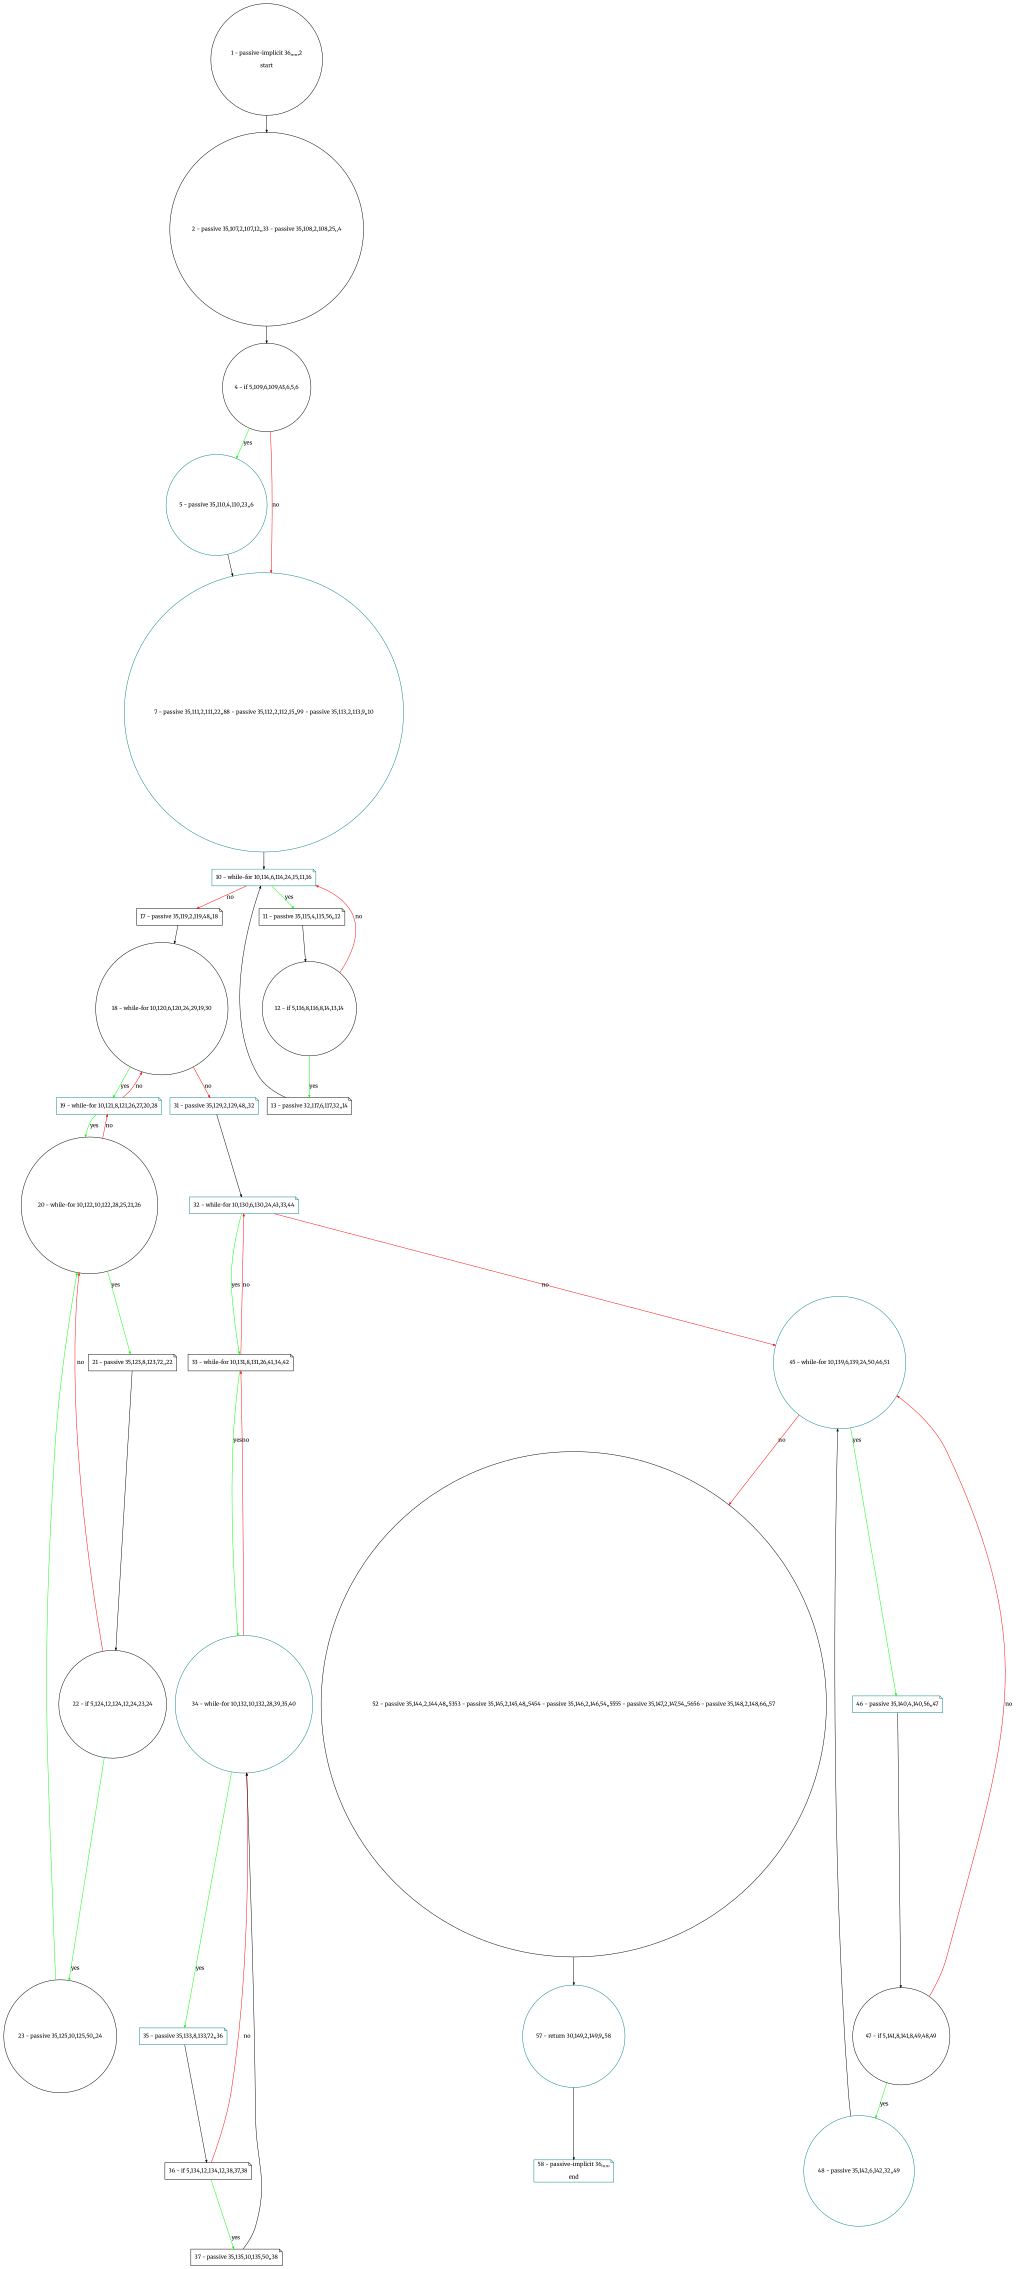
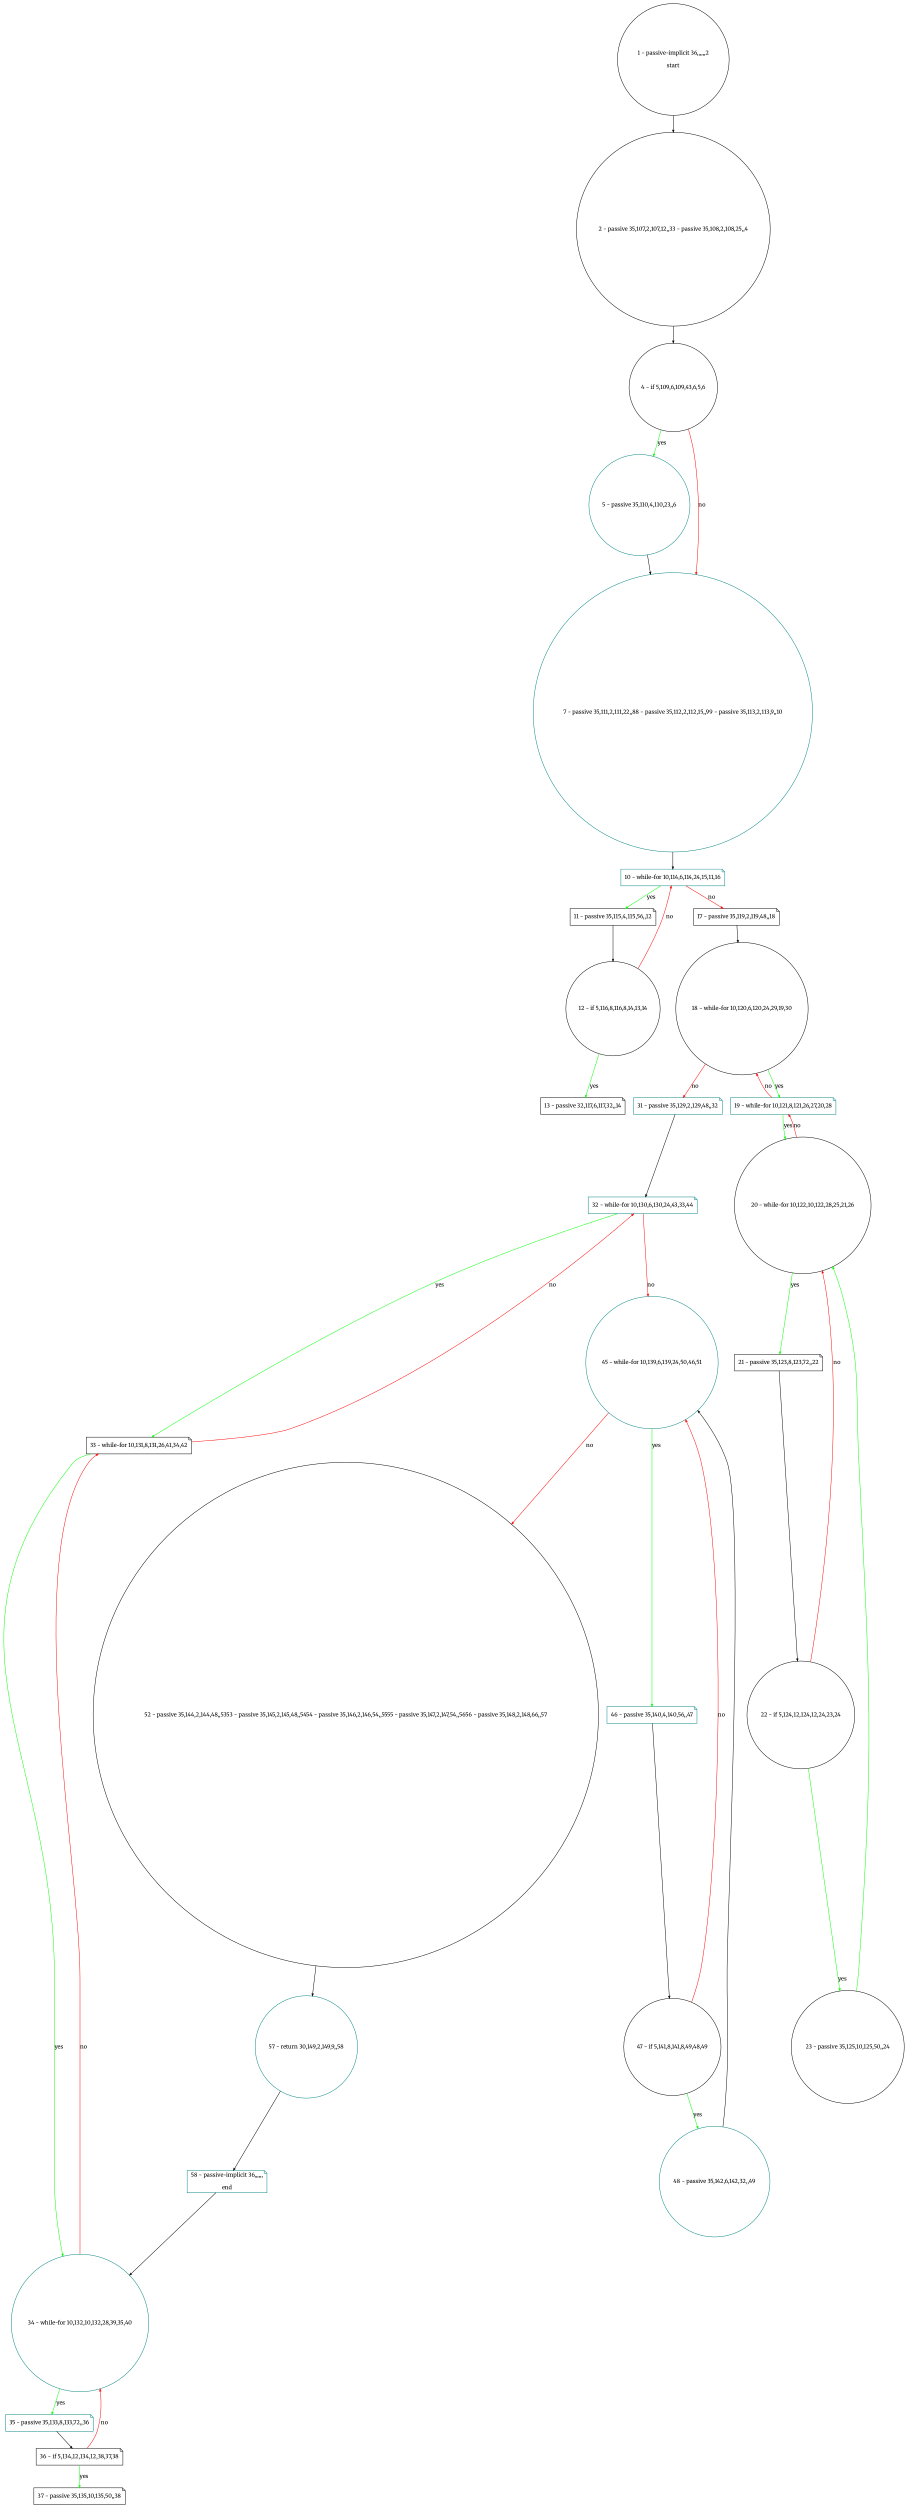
edge "13 - passive 32,117,6,117,32,,14" -> "10 - while-for 10,114,6,114,24,15,11,16": removed
edge "37 - passive 35,135,10,135,50,,38" -> "34 - while-for 10,132,10,132,28,39,35,40": now "58 - passive-implicit 36,,,,,, end" -> "34 - while-for 10,132,10,132,28,39,35,40"
